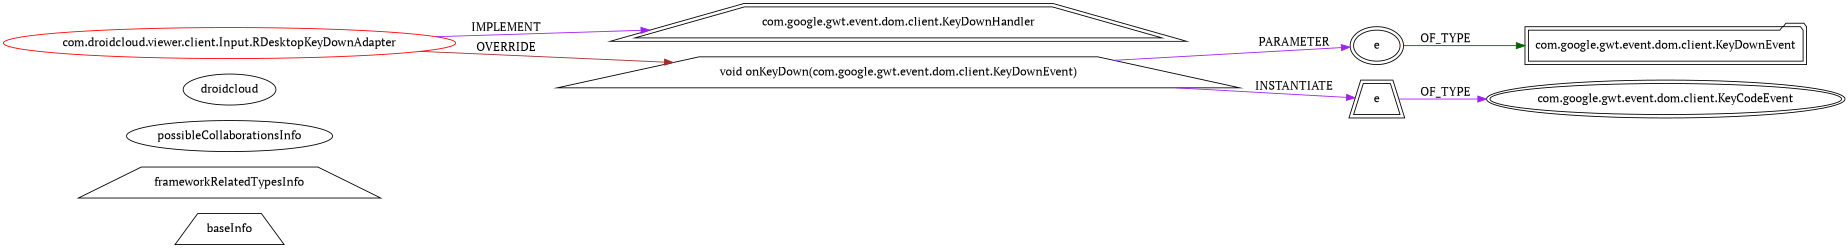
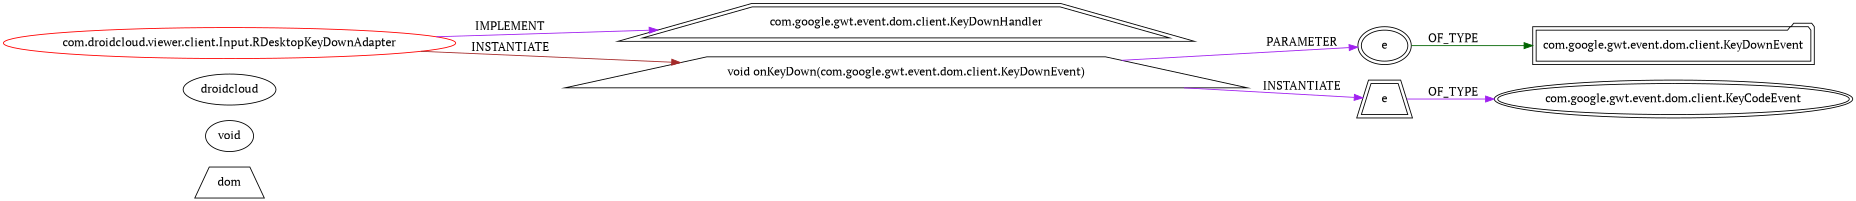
edge "com.droidcloud.viewer.client.Input.RDesktopKeyDownAdapter" -> "void onKeyDown(com.google.gwt.event.dom.client.KeyDownEvent)": label "OVERRIDE" -> "INSTANTIATE"
node "possibleCollaborationsInfo": label "possibleCollaborationsInfo" -> "void"
node "frameworkRelatedTypesInfo": removed
node "baseInfo": label "baseInfo" -> "dom"
